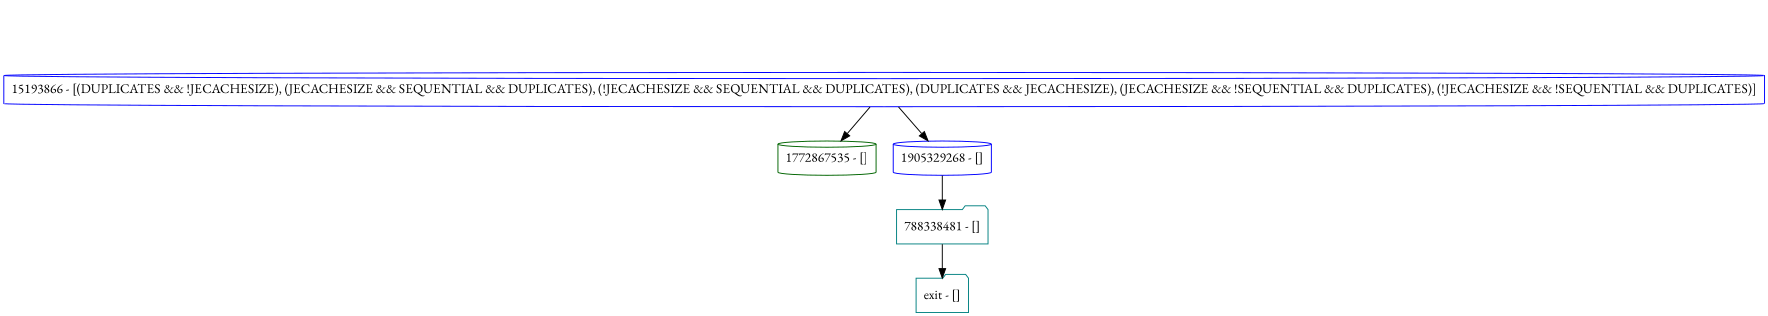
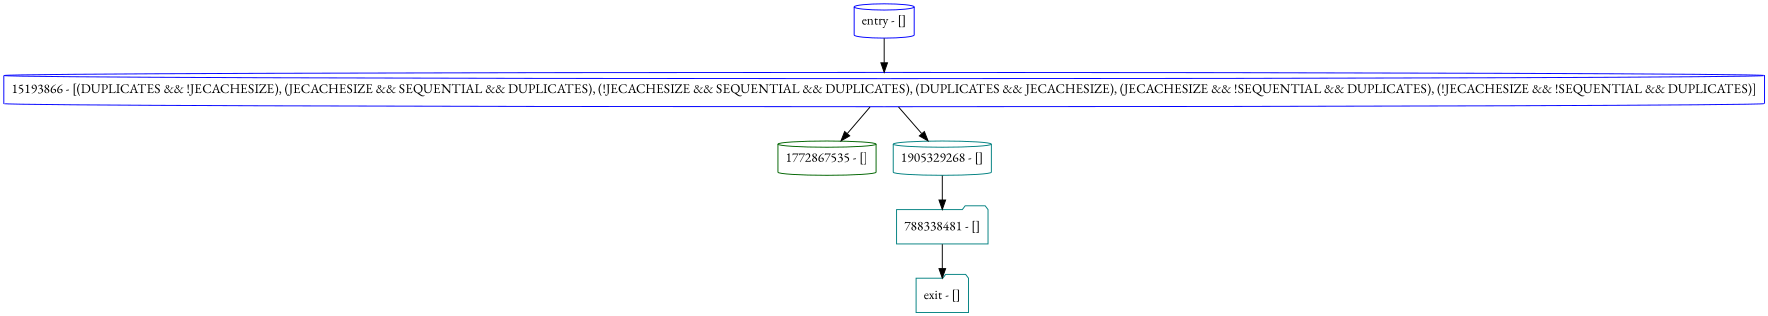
node "entry - []": added
node "1905329268 - []": color blue -> teal
